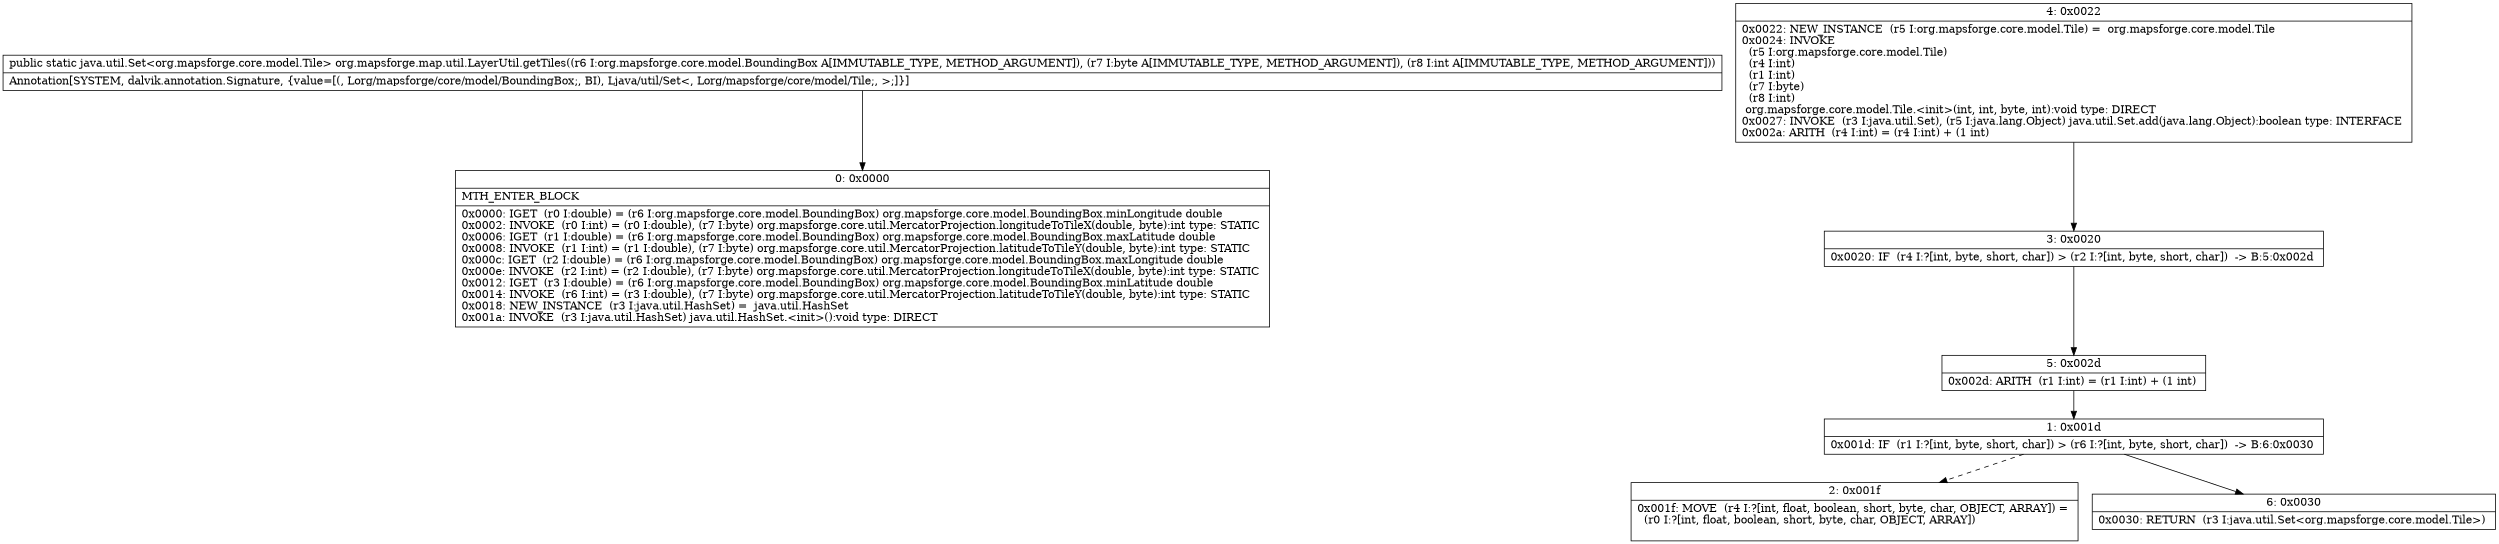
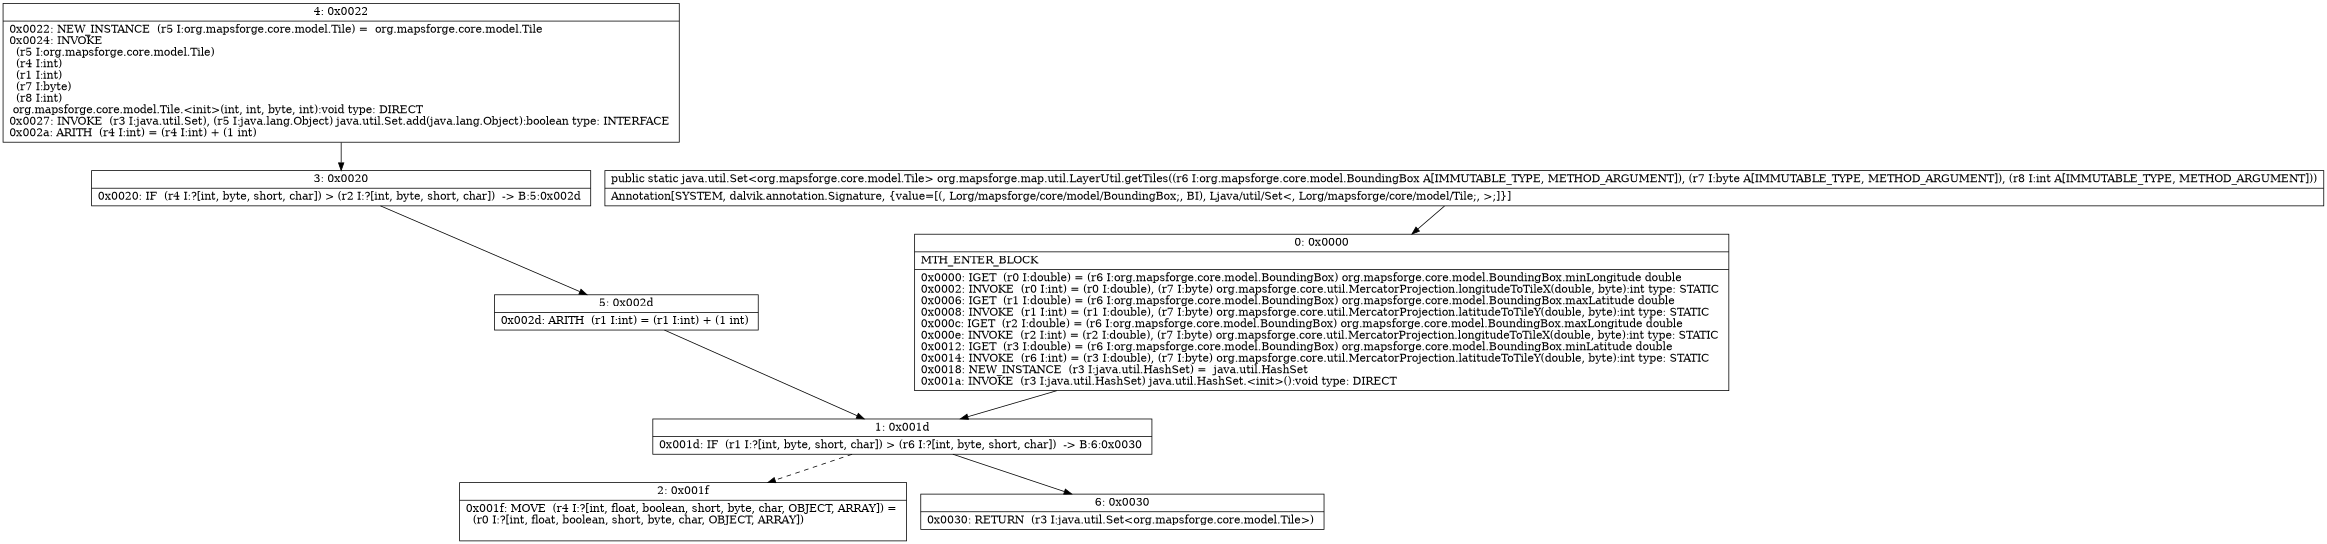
edge "0: 0x0000" -> "1: 0x001d": added
